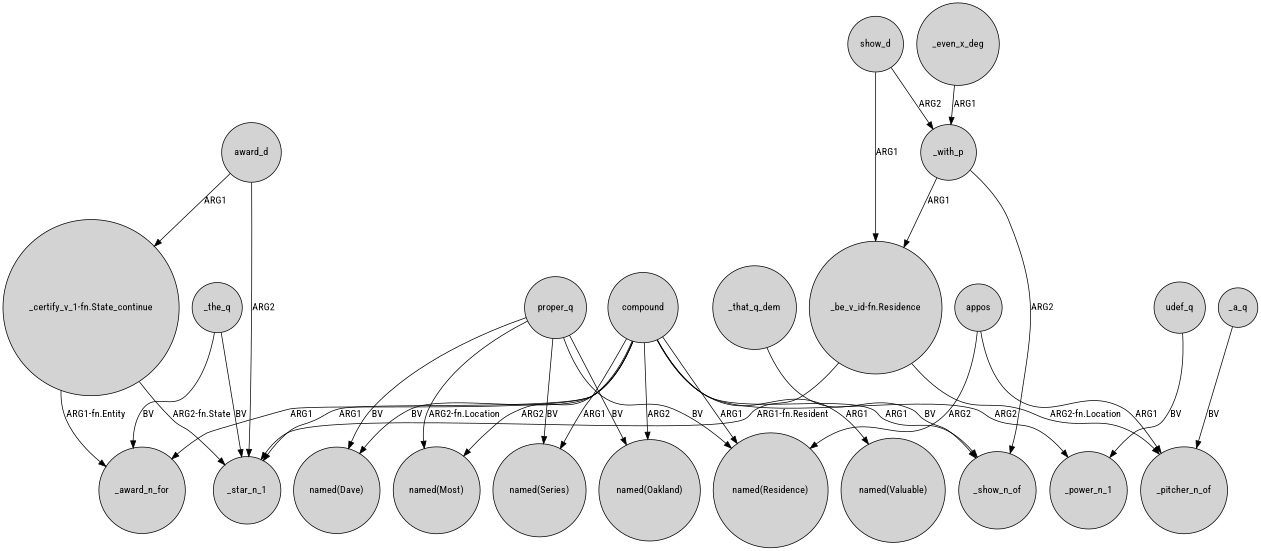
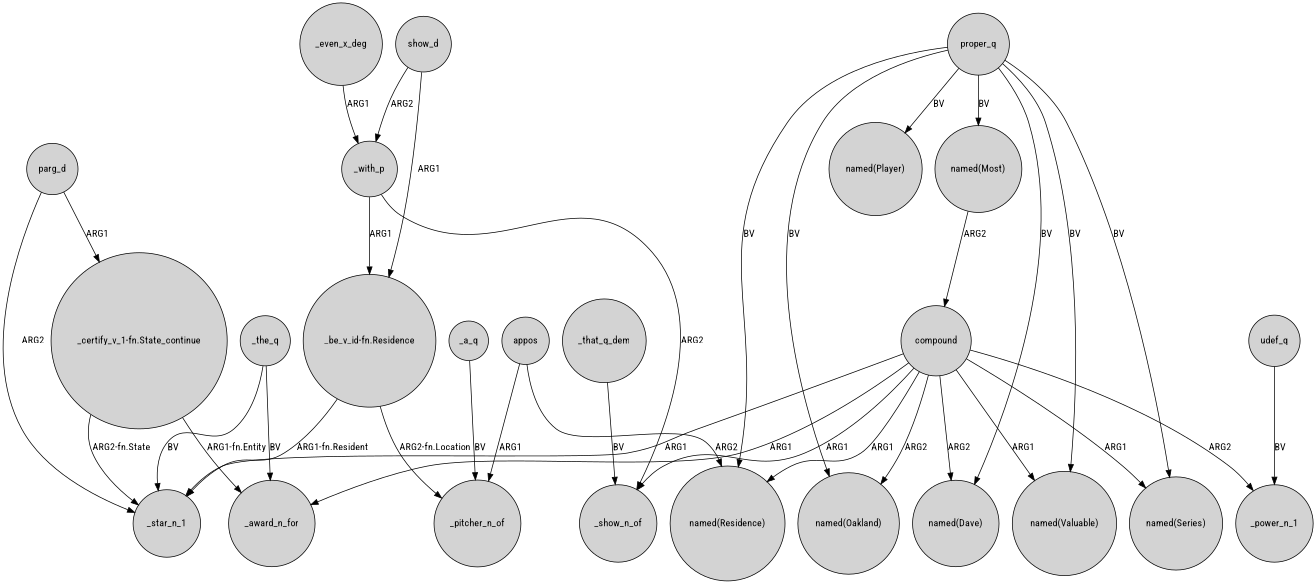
node "award_d": label "award_d" -> "parg_d"
node "named(Player)": added
edge "proper_q" -> "named(Valuable)": added, label "BV"
edge "compound" -> "named(Most)": reversed
edge "compound" -> "named(Dave)": label "BV" -> "ARG2"
edge "proper_q" -> "named(Most)": label "ARG2-fn.Location" -> "BV"
